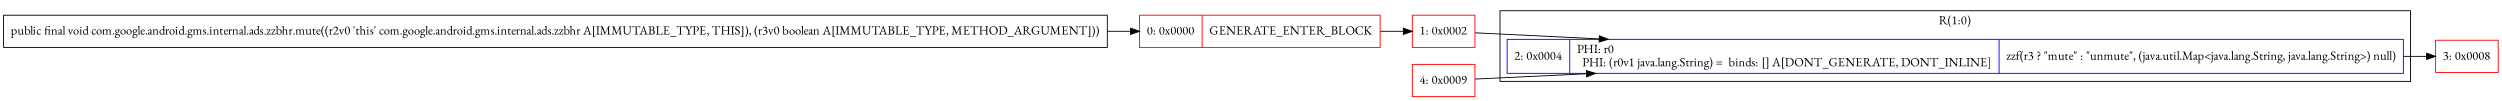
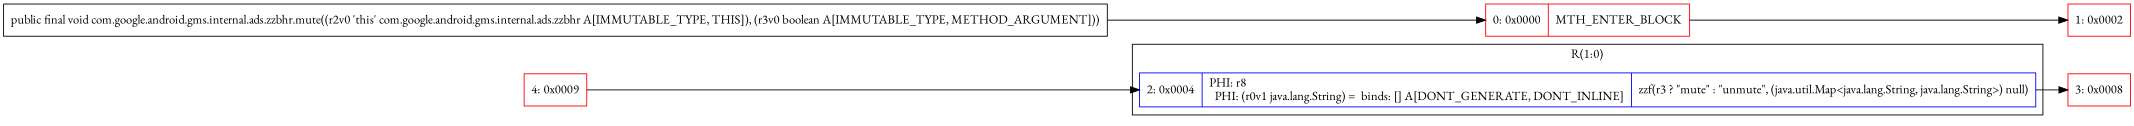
node "0: 0x0000": text "GENERATE_ENTER_BLOCK" -> "MTH_ENTER_BLOCK"
edge "1: 0x0002" -> "2: 0x0004": removed
node "2: 0x0004": text "PHI: r0" -> "PHI: r8"
